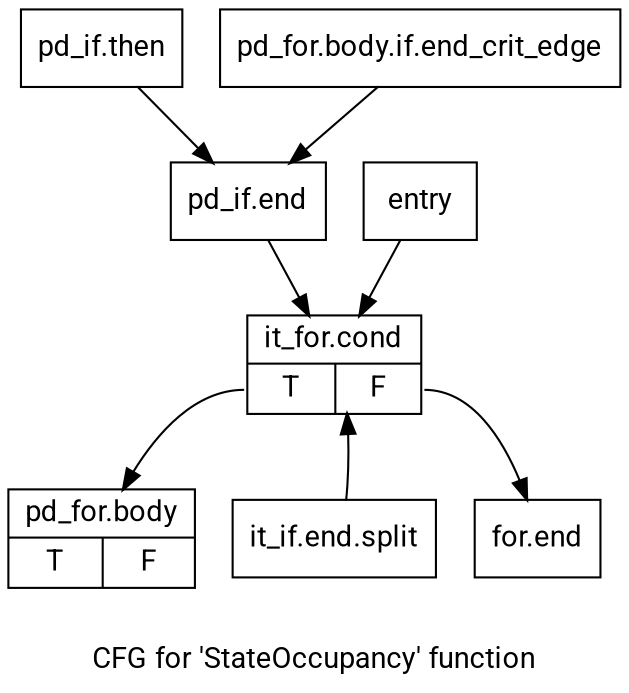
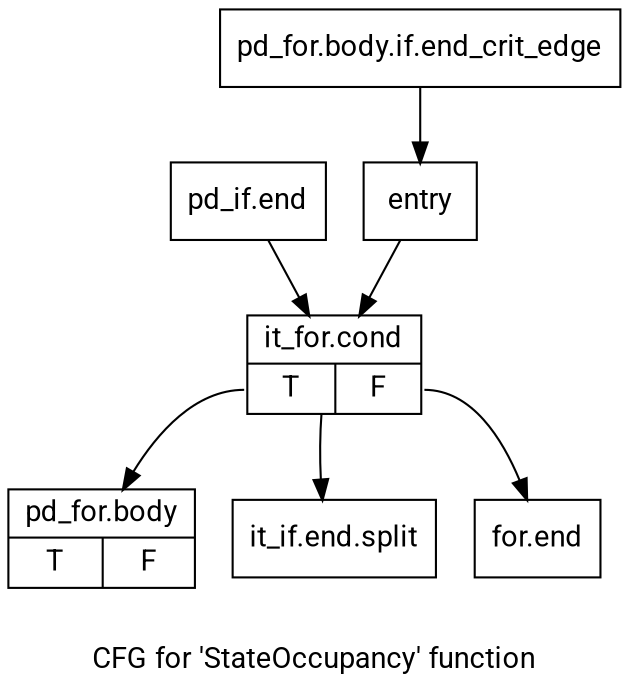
node "pd_if.then": removed
edge "pd_for.body.if.end_crit_edge" -> "pd_if.end": now "pd_for.body.if.end_crit_edge" -> "entry"
edge "it_if.end.split" -> "it_for.cond": reversed
